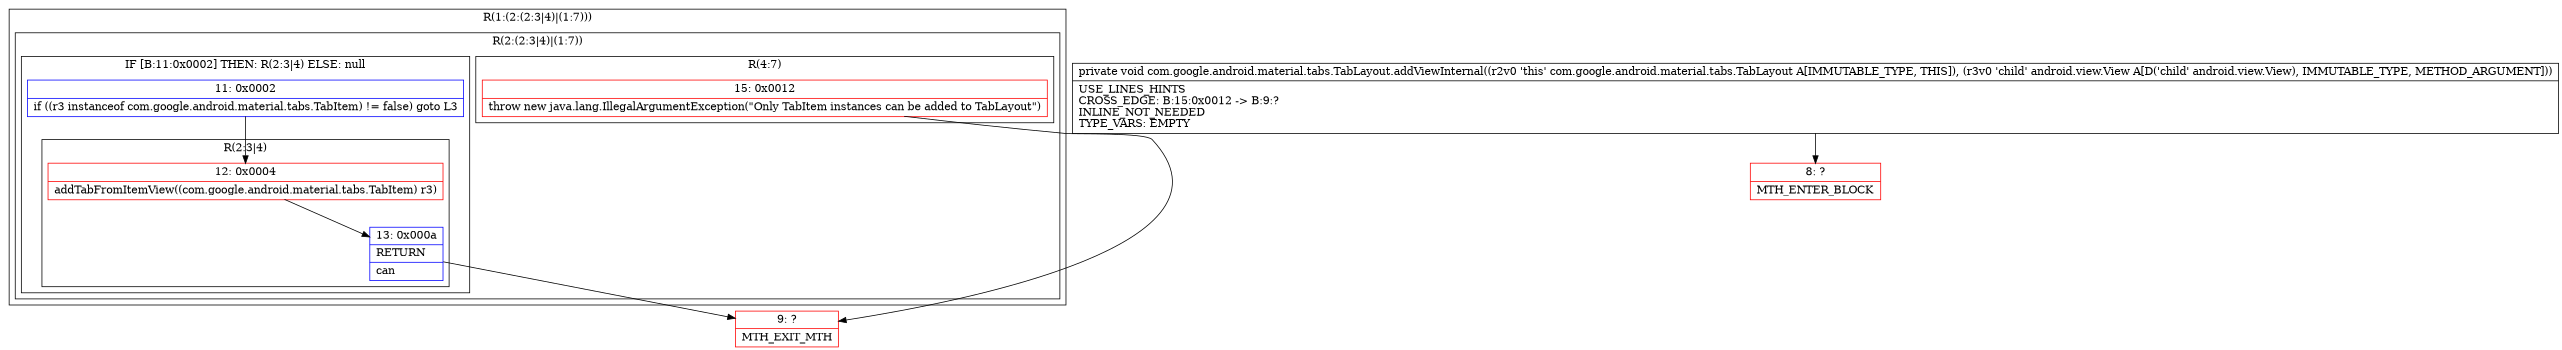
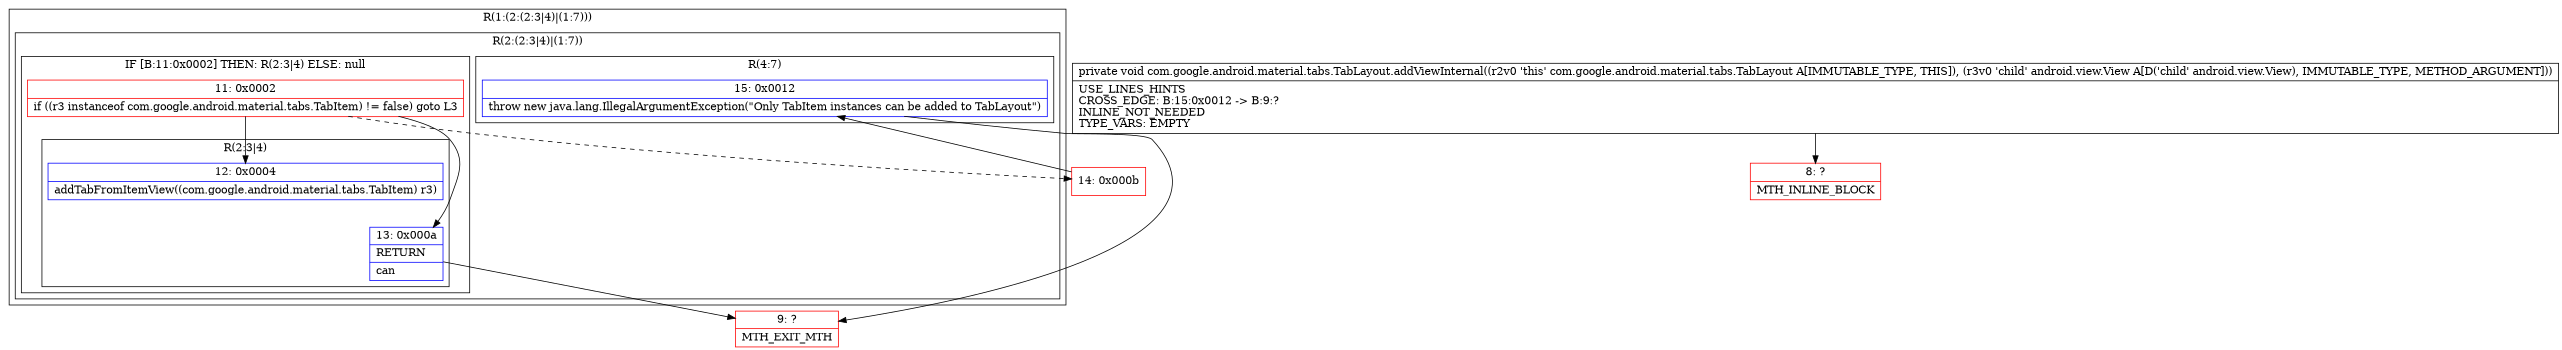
node "11: 0x0002": color blue -> red
node "15: 0x0012": color red -> blue
node "12: 0x0004": color red -> blue
node "14: 0x000b": added
node "8: ?": text "MTH_ENTER_BLOCK" -> "MTH_INLINE_BLOCK"
edge "12: 0x0004" -> "13: 0x000a": now "11: 0x0002" -> "13: 0x000a"
